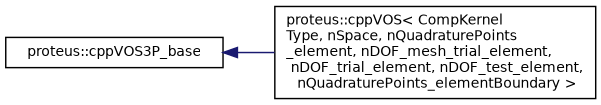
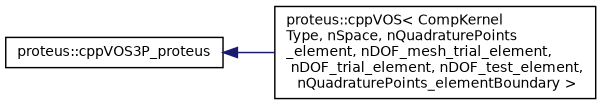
node "proteus::cppVOS3P_base": label "proteus::cppVOS3P_base" -> "proteus::cppVOS3P_proteus"
